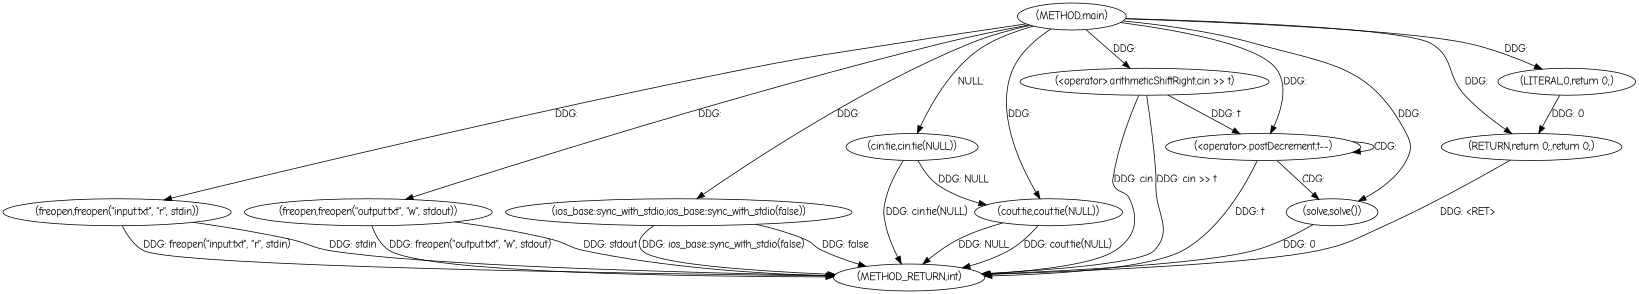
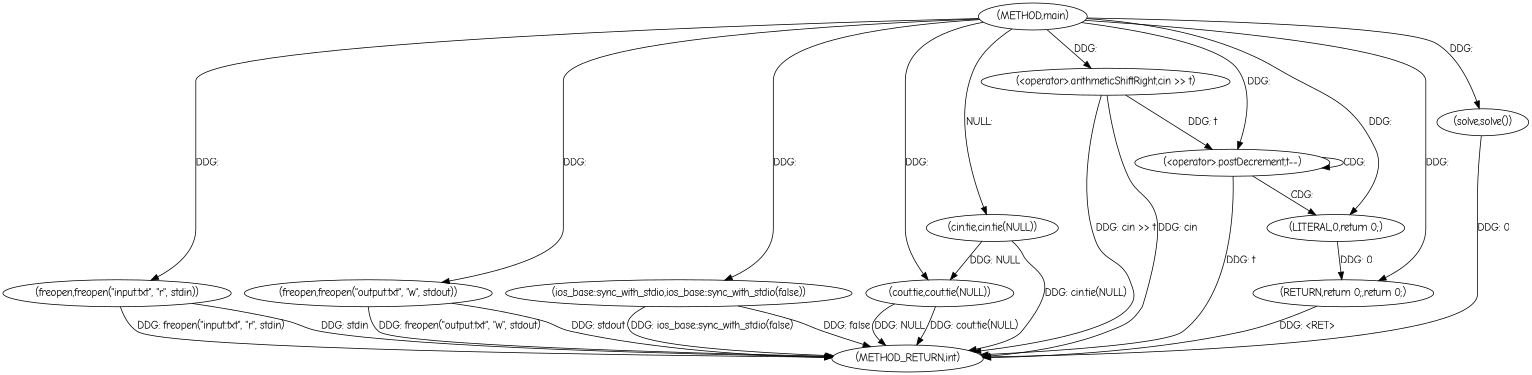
edge "(<operator>.postDecrement,t--)" -> "(solve,solve())": now "(<operator>.postDecrement,t--)" -> "(LITERAL,0,return 0;)"
